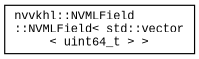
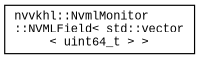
node "nvvkhl::NVMLField ::NVMLField< std::vector < uint64_t > >": label "nvvkhl::NVMLField ::NVMLField< std::vector < uint64_t > >" -> "nvvkhl::NvmlMonitor ::NVMLField< std::vector < uint64_t > >"
